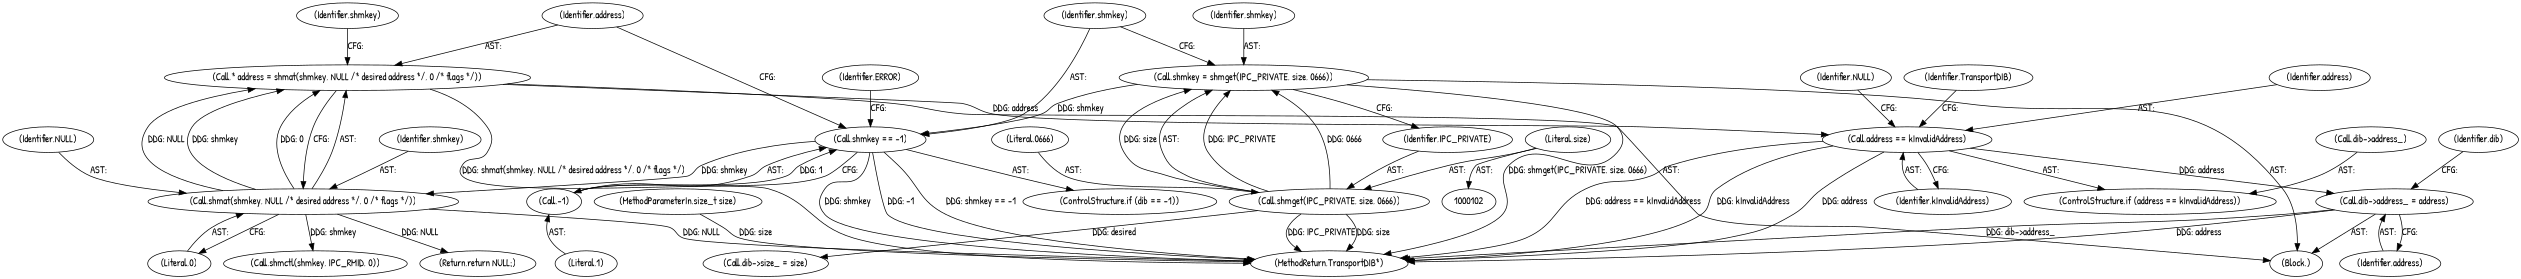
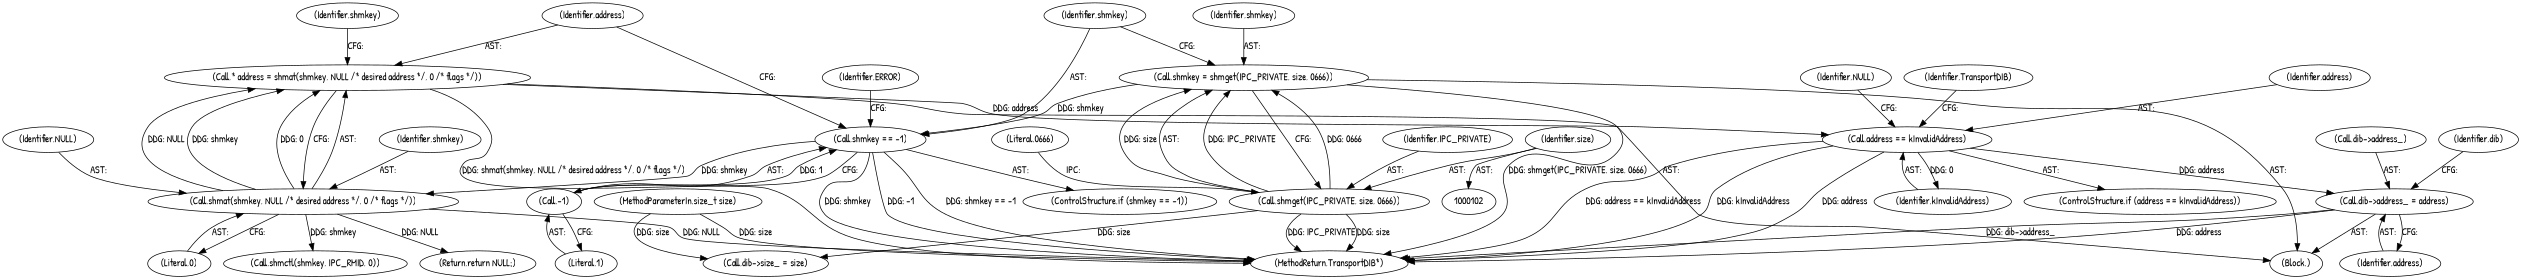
edge "(Call,shmkey = shmget(IPC_PRIVATE, size, 0666))" -> "(Identifier,IPC_PRIVATE)": now "(Call,shmkey = shmget(IPC_PRIVATE, size, 0666))" -> "(Call,shmget(IPC_PRIVATE, size, 0666))"
node "(Literal,size)": label "(Literal,size)" -> "(Identifier,size)"
edge "(Literal,0666)" -> "(Call,shmget(IPC_PRIVATE, size, 0666))": label "AST: " -> "IPC: "
edge "(Call,address == kInvalidAddress)" -> "(Identifier,kInvalidAddress)": label "CFG: " -> "DDG: 0"
edge "(Call,dib->address_)" -> "(ControlStructure,if (address == kInvalidAddress))": now "(Call,dib->address_)" -> "(Call,dib->address_ = address)"
node "(ControlStructure,if (dib == -1))": label "(ControlStructure,if (dib == -1))" -> "(ControlStructure,if (shmkey == -1))"
edge "(Call,-1)" -> "(Literal,1)": added, label "CFG:"
edge "(Call,shmget(IPC_PRIVATE, size, 0666))" -> "(Call,dib->size_ = size)": label "DDG: desired" -> "DDG: size"
edge "(MethodParameterIn,size_t size)" -> "(Call,dib->size_ = size)": added, label "DDG: size"
